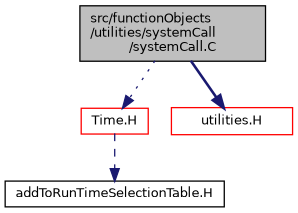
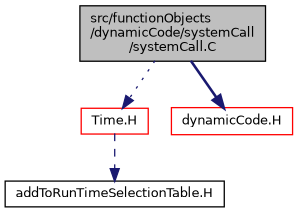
node "src/functionObjects /utilities/systemCall /systemCall.C": label "src/functionObjects /utilities/systemCall /systemCall.C" -> "src/functionObjects /dynamicCode/systemCall /systemCall.C"
node "utilities.H": label "utilities.H" -> "dynamicCode.H"
